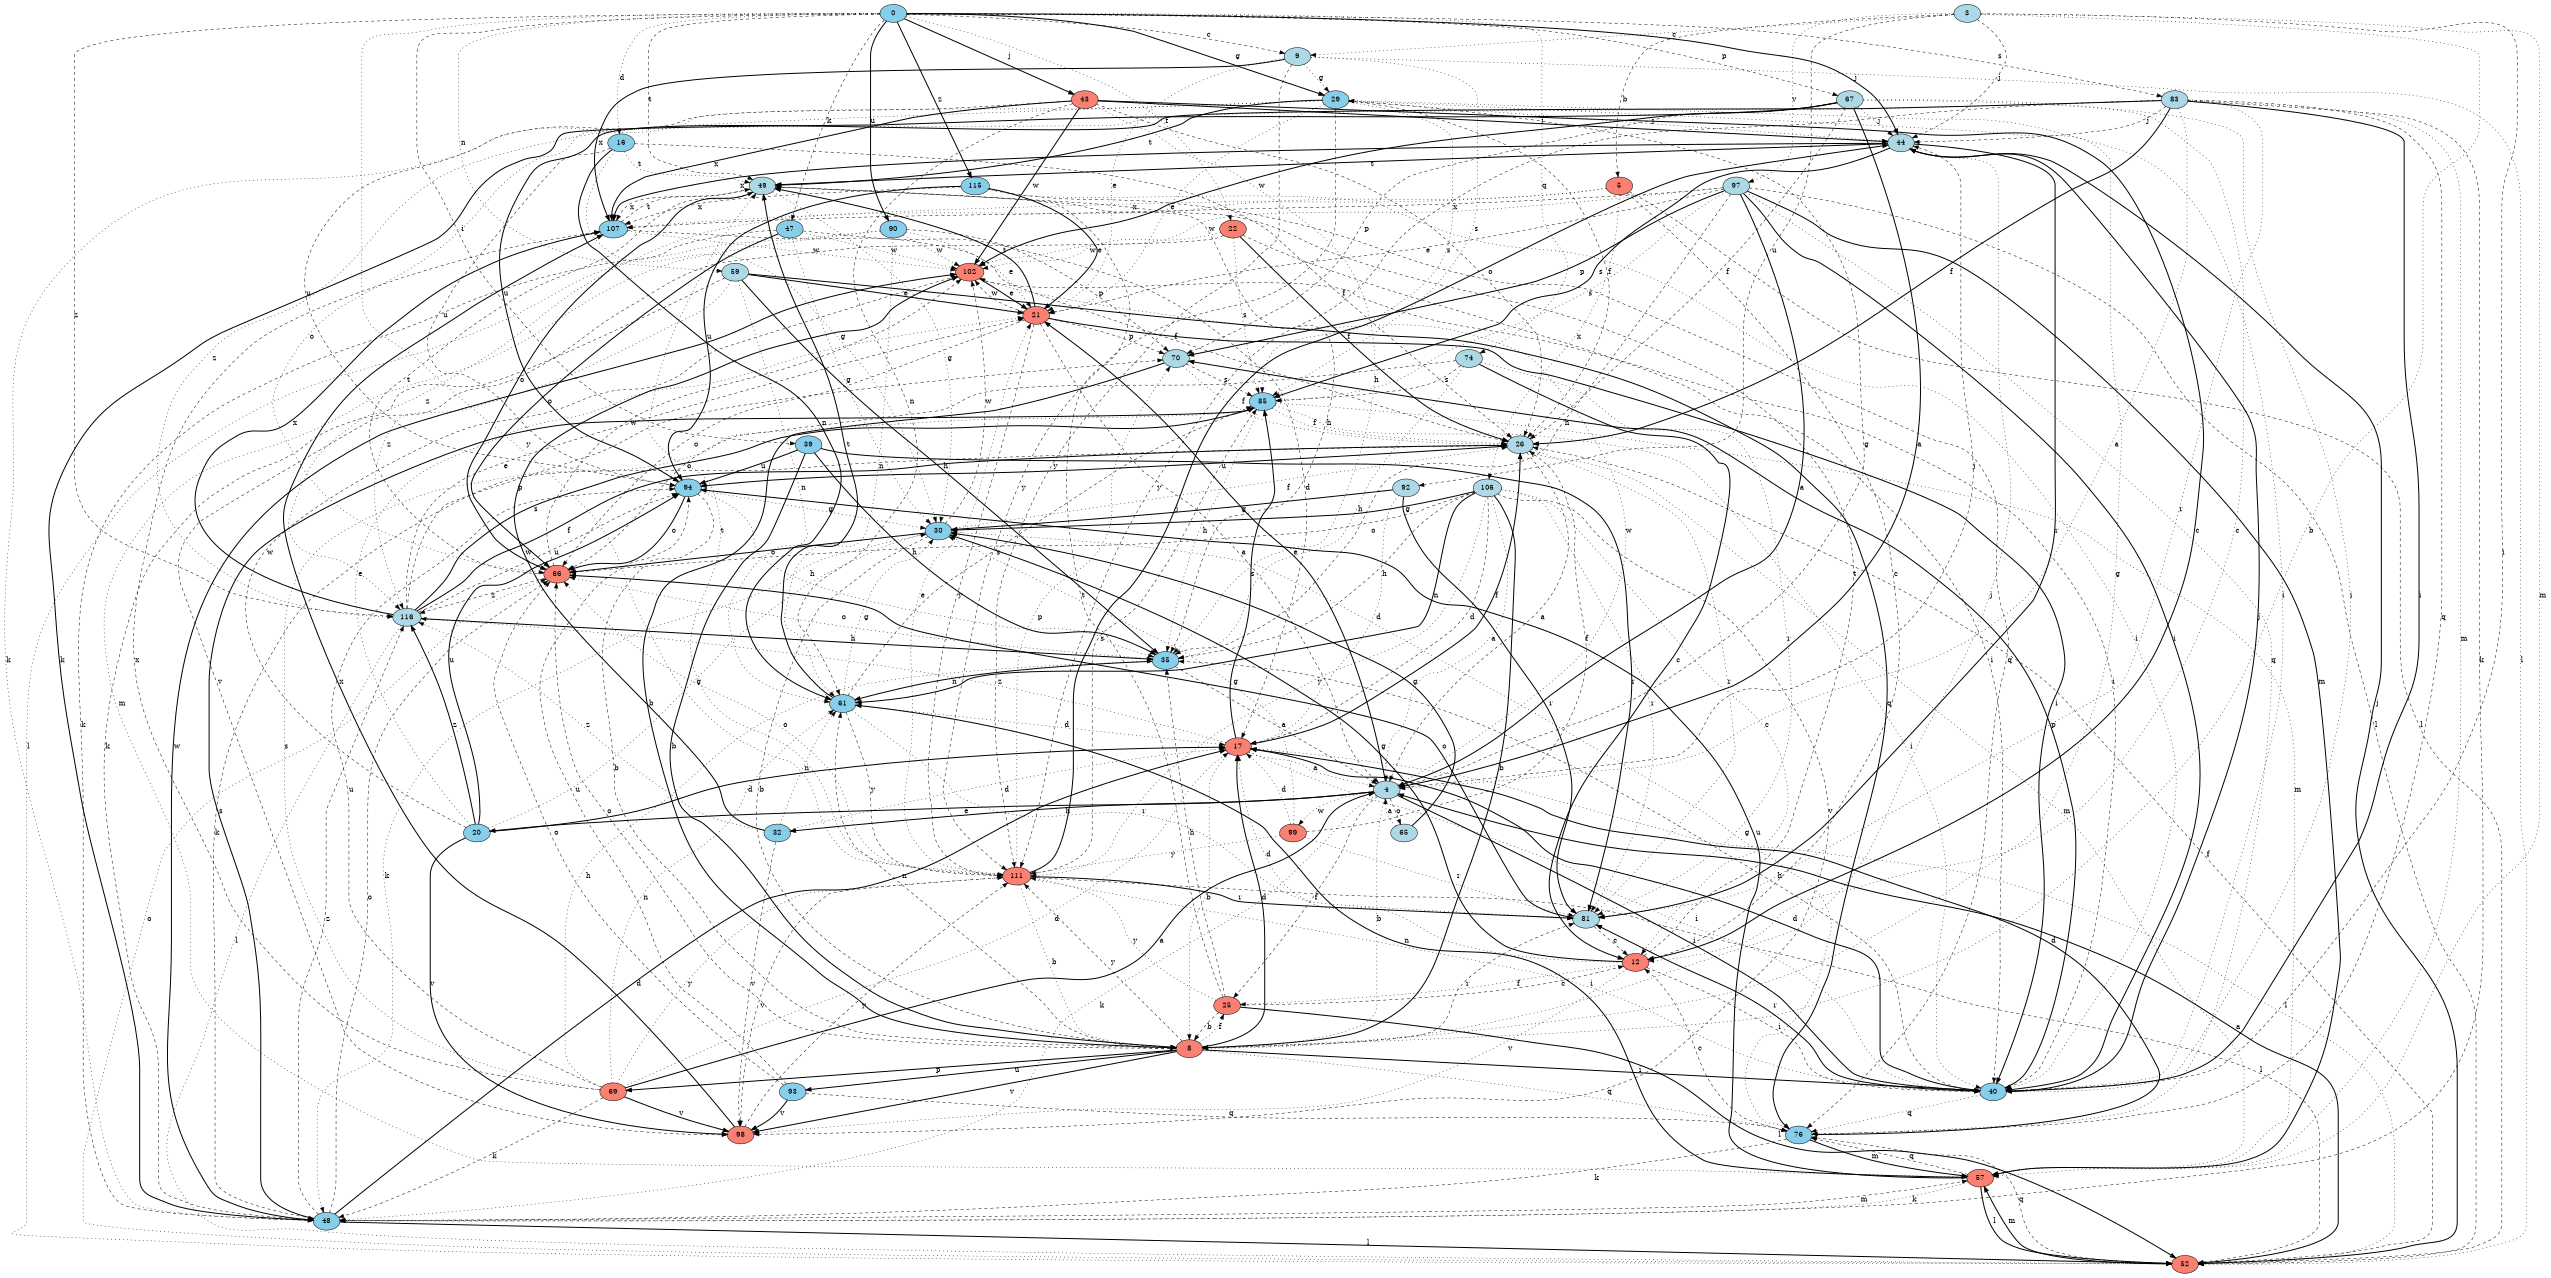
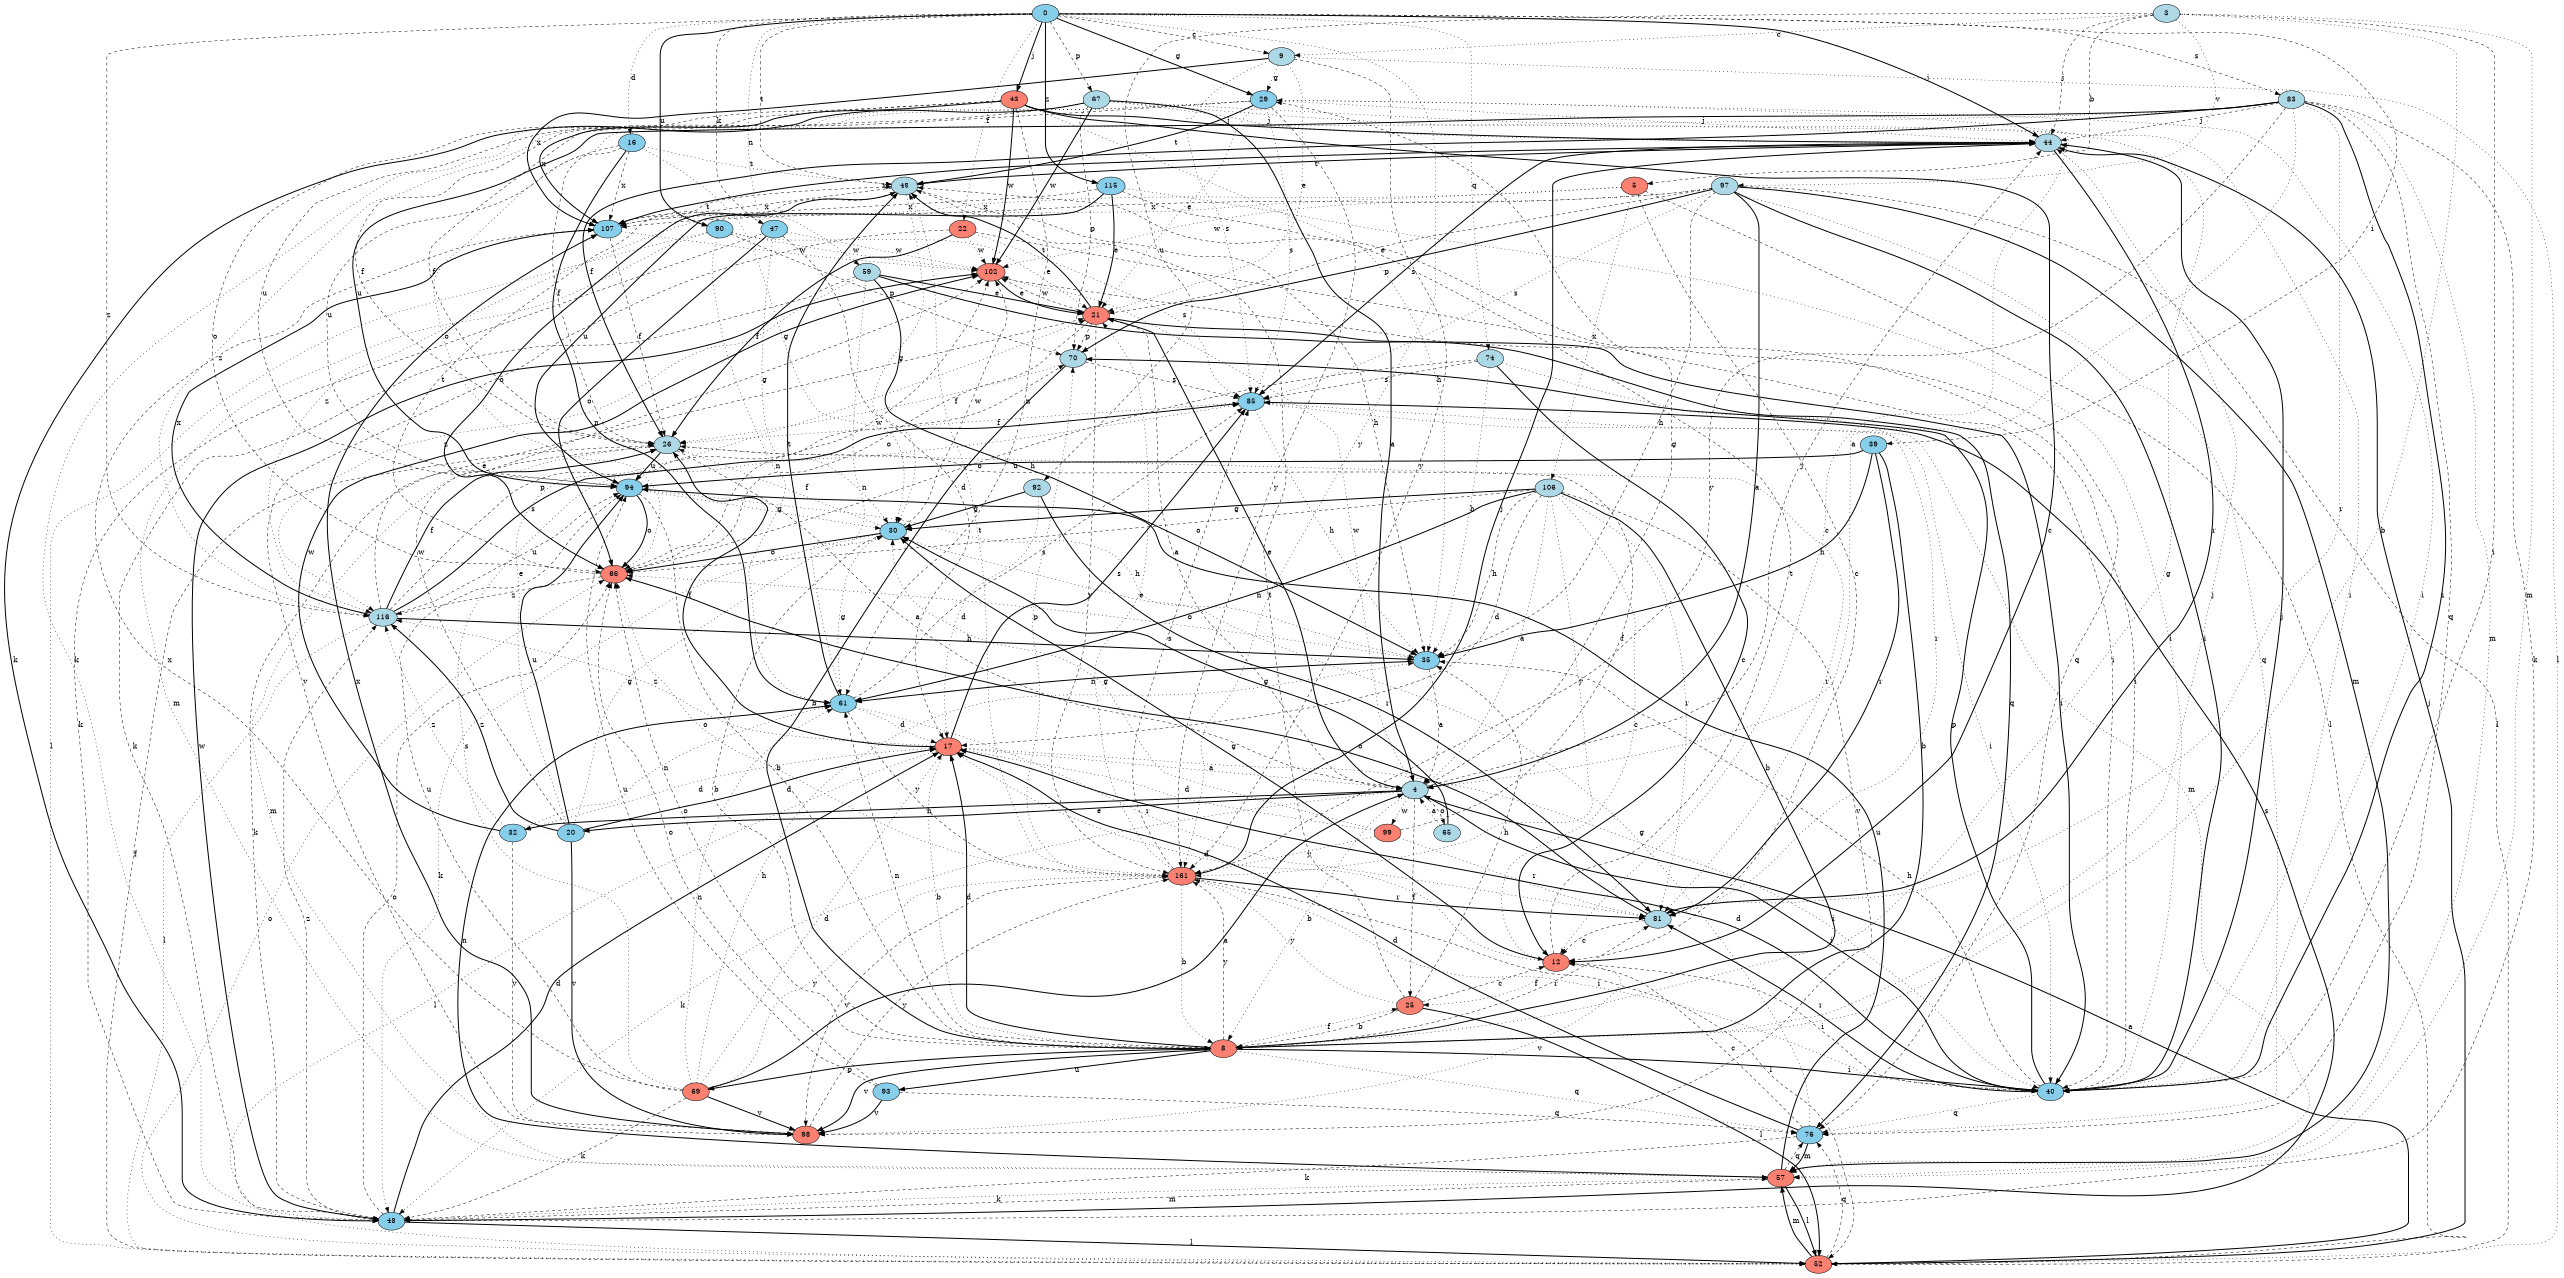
edge "16" -> "107": added, label "x"
edge "43" -> "26": now "43" -> "66"
node "111": label "111" -> "161"
